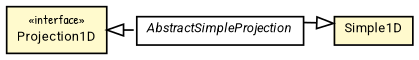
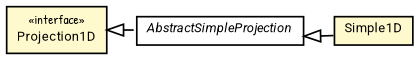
edge "AbstractSimpleProjection" -> "Simple1D": reversed
